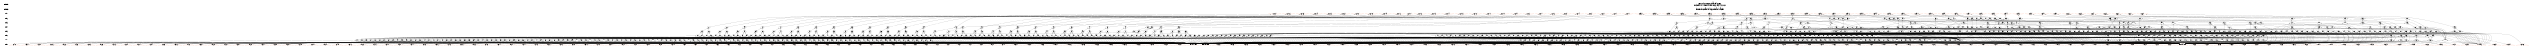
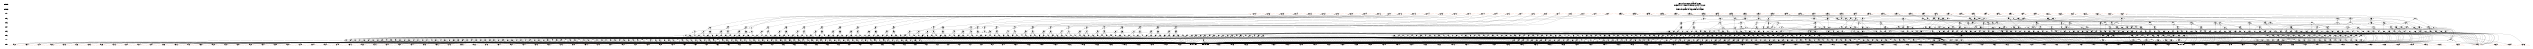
node "V128(16)": removed
